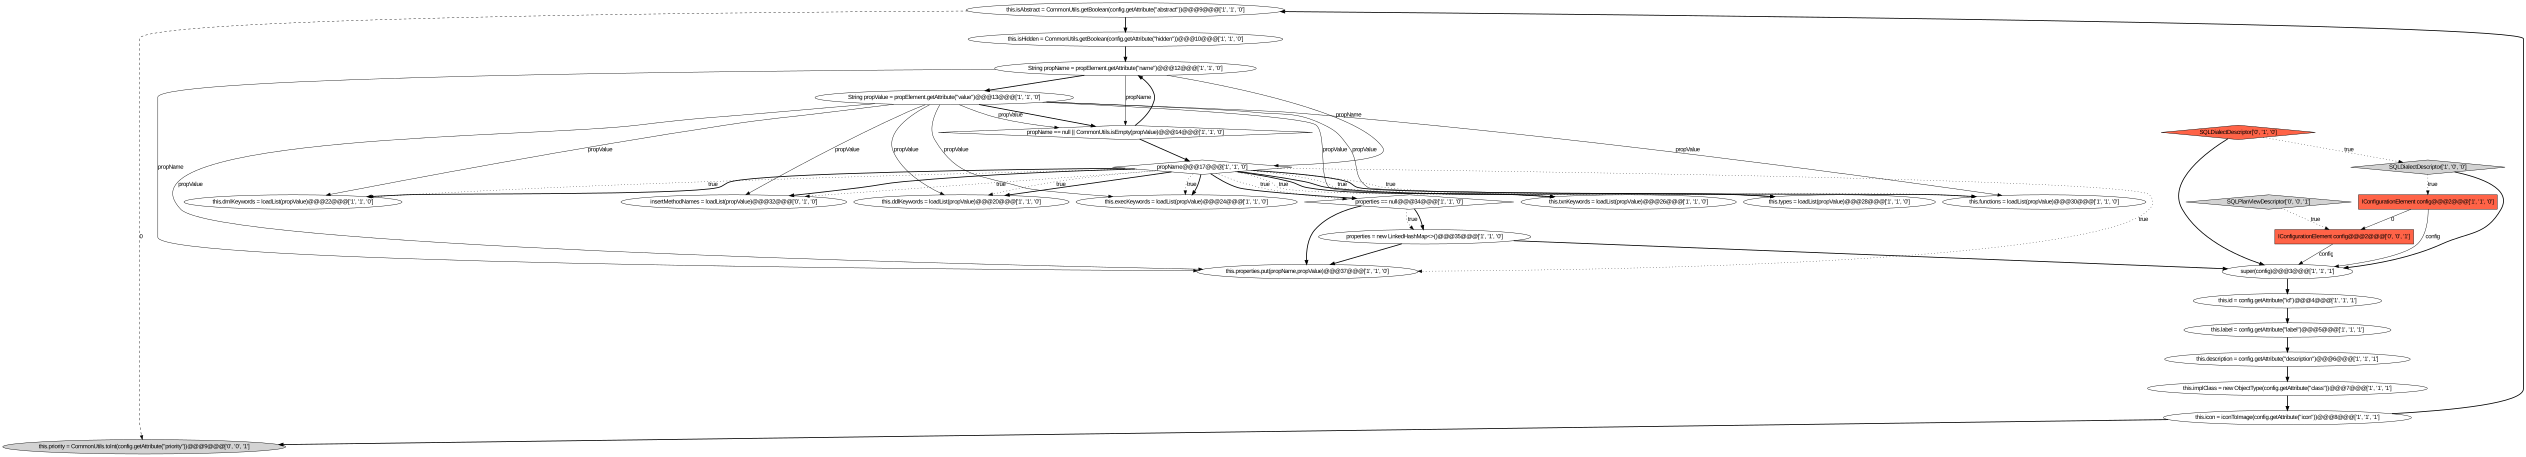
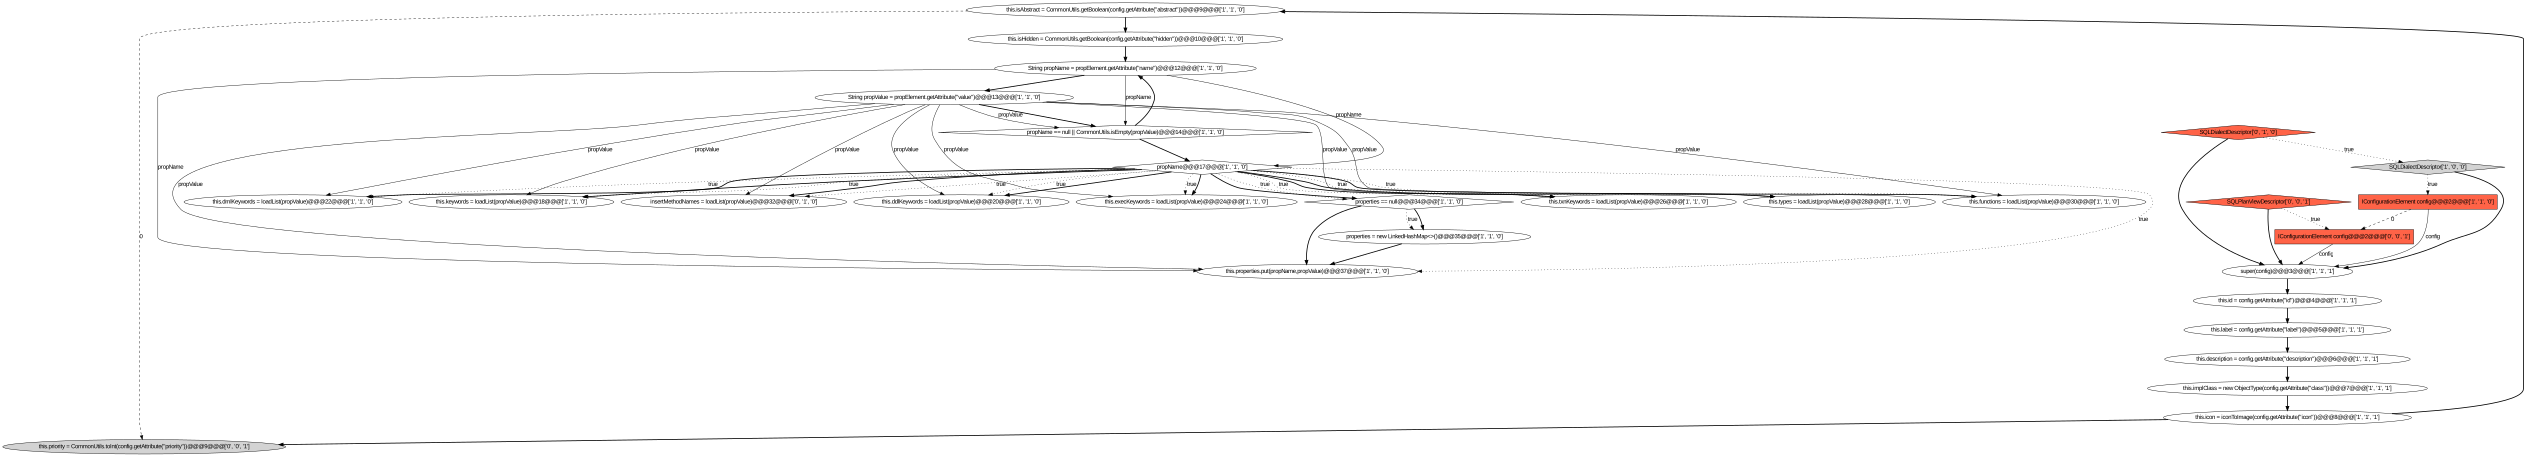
node "this.keywords = loadList(propValue)@@@18@@@['1', '1', '0']": added
node "SQLPlanViewDescriptor['0', '0', '1']": fillcolor lightgray -> tomato
edge "IConfigurationElement config@@@2@@@['1', '1', '0']" -> "IConfigurationElement config@@@2@@@['0', '0', '1']": style solid -> dashed
edge "properties = new LinkedHashMap<>()@@@35@@@['1', '1', '0']" -> "super(config)@@@3@@@['1', '1', '1']": now "SQLPlanViewDescriptor['0', '0', '1']" -> "super(config)@@@3@@@['1', '1', '1']"
